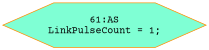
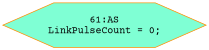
node "61:AS LinkPulseCount = 1;": label "61:AS LinkPulseCount = 1;" -> "61:AS LinkPulseCount = 0;"
